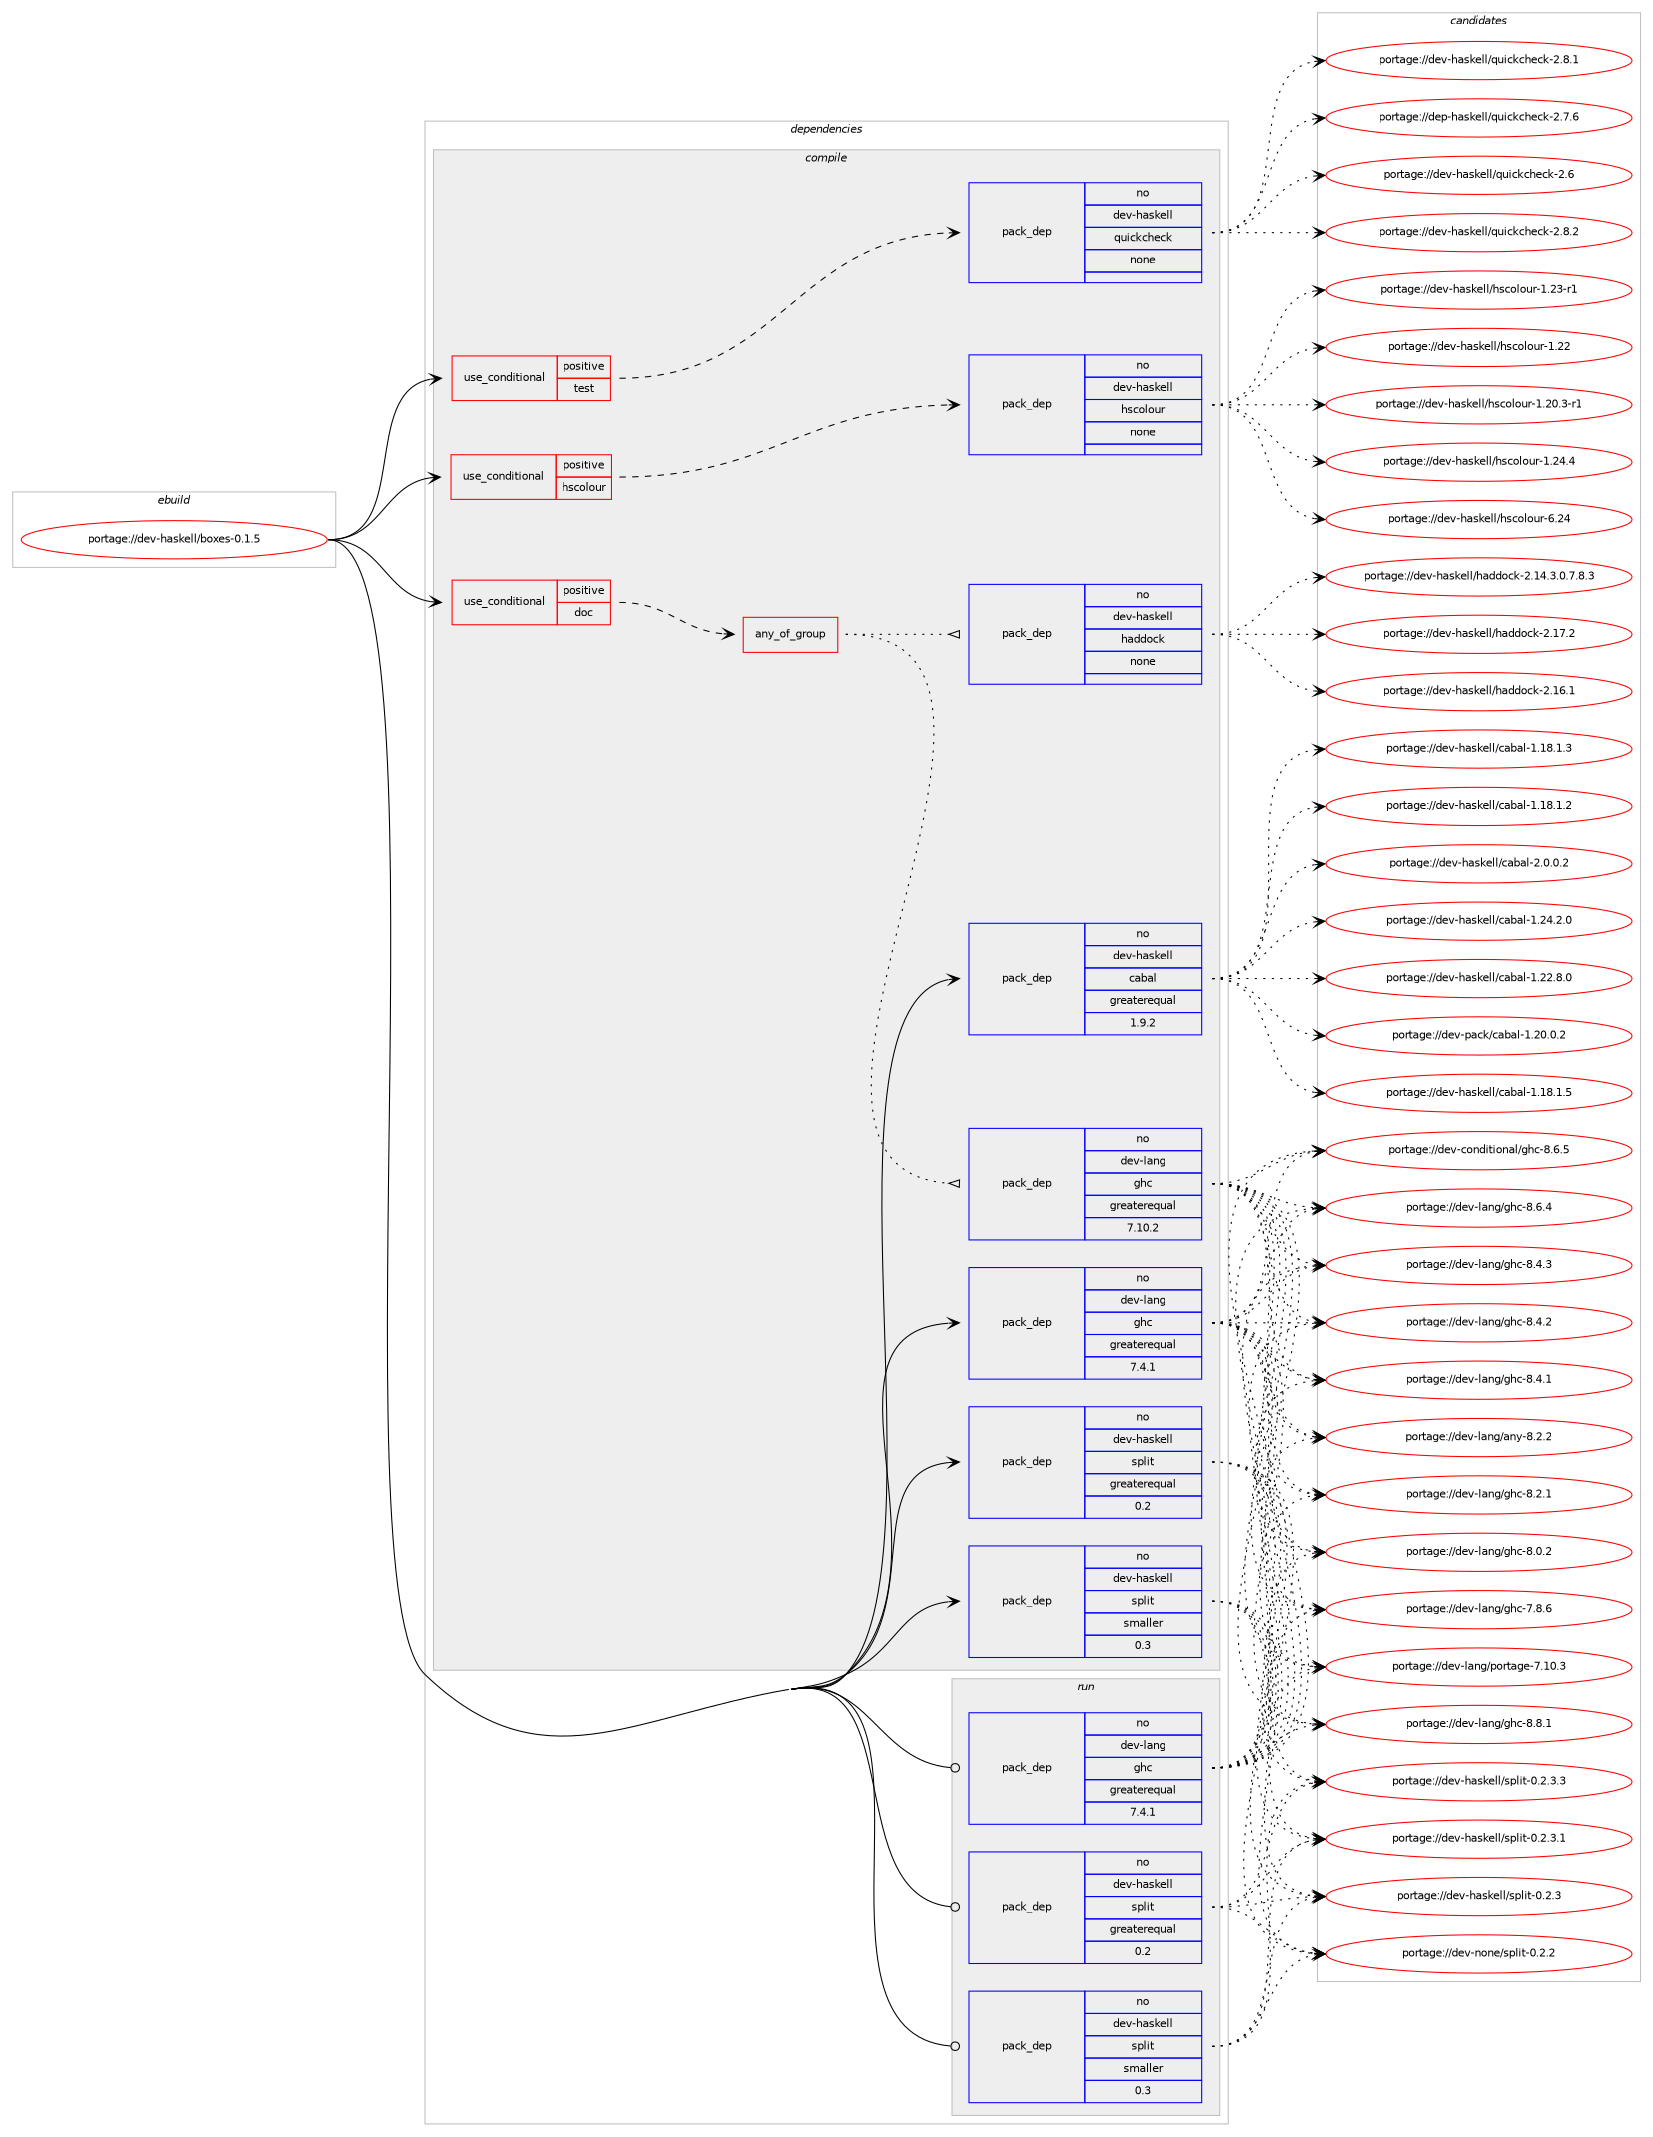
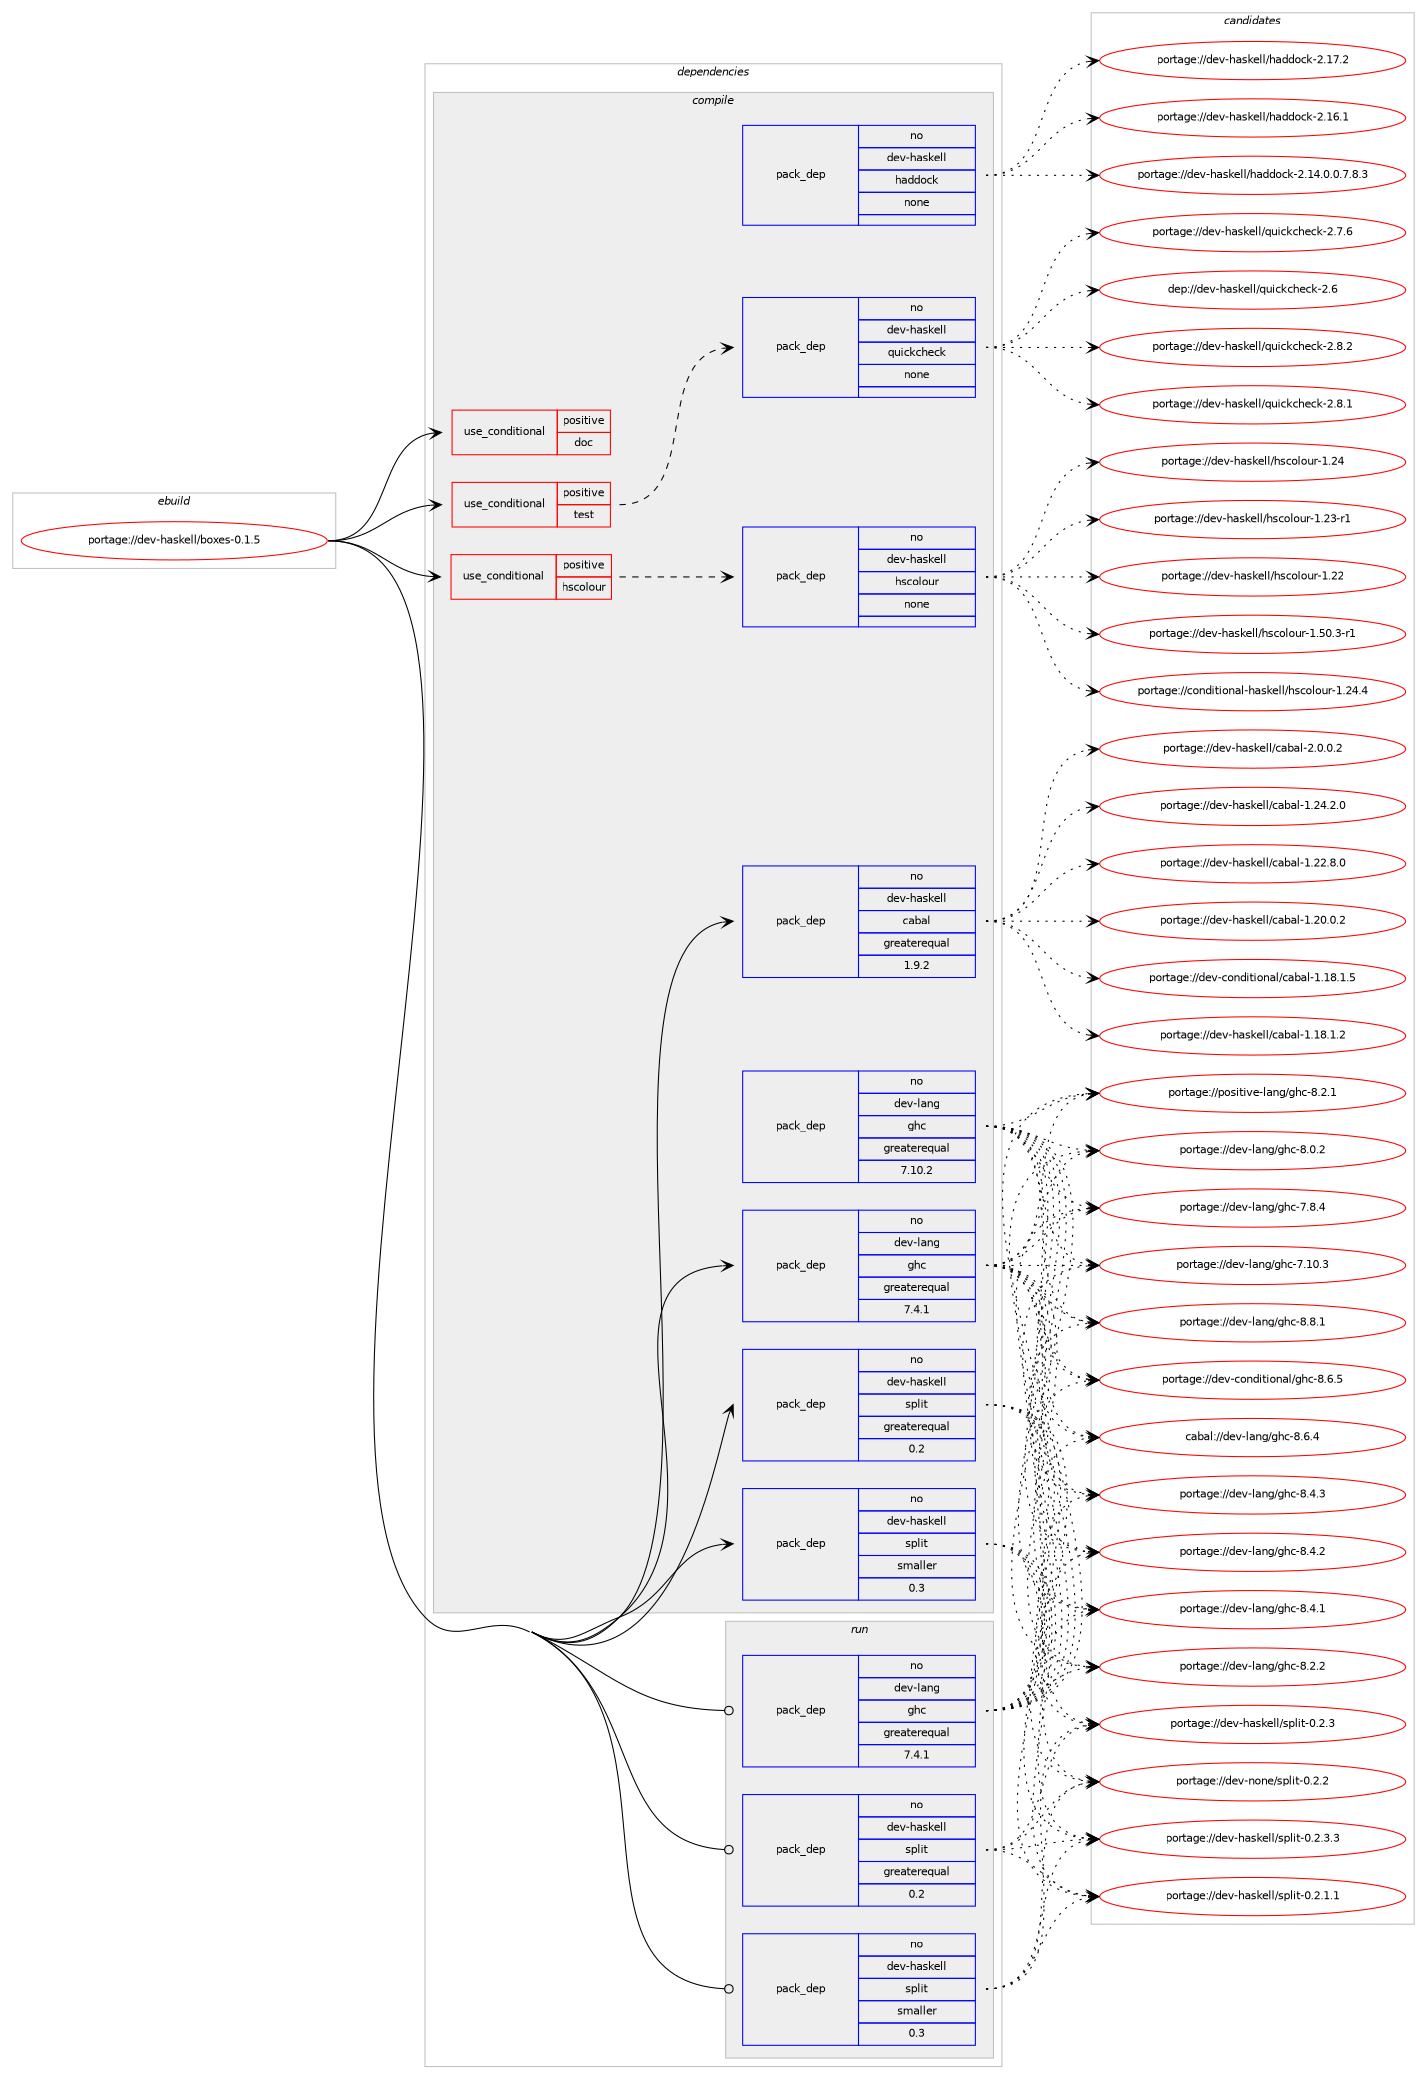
node "portage://dep-haskell/quickcheck-2.7.6": label "portage://dep-haskell/quickcheck-2.7.6" -> "portage://dev-haskell/quickcheck-2.7.6"
node "portage://dev-haskell/quickcheck-2.6": label "portage://dev-haskell/quickcheck-2.6" -> "dep://dev-haskell/quickcheck-2.6"
node "portage://dev-haskell/hscolour-1.20.3-r1": label "portage://dev-haskell/hscolour-1.20.3-r1" -> "portage://dev-haskell/hscolour-1.50.3-r1"
node "portage://dev-haskell/hscolour-1.24.4": label "portage://dev-haskell/hscolour-1.24.4" -> "portage://conditional-haskell/hscolour-1.24.4"
node "portage://dev-haskell/hscolour-6.24": label "portage://dev-haskell/hscolour-6.24" -> "portage://dev-haskell/hscolour-1.24"
node "portage://dev-haskell/haddock-2.14.3.0.7.8.3": label "portage://dev-haskell/haddock-2.14.3.0.7.8.3" -> "portage://dev-haskell/haddock-2.14.0.0.7.8.3"
node "any_of_group": removed
node "portage://dev-haskell/cabal-1.18.1.3": removed
node "portage://dev-pack/cabal-1.20.0.2": label "portage://dev-pack/cabal-1.20.0.2" -> "portage://dev-haskell/cabal-1.20.0.2"
node "portage://dev-haskell/cabal-1.18.1.5": label "portage://dev-haskell/cabal-1.18.1.5" -> "portage://dev-conditional/cabal-1.18.1.5"
node "portage://dev-lang/ghc-8.6.4": label "portage://dev-lang/ghc-8.6.4" -> "cabal://dev-lang/ghc-8.6.4"
node "portage://dev-lang/any-8.2.2": label "portage://dev-lang/any-8.2.2" -> "portage://dev-lang/ghc-8.2.2"
node "portage://dev-lang/ghc-8.2.1": label "portage://dev-lang/ghc-8.2.1" -> "portage://positive-lang/ghc-8.2.1"
node "portage://dev-lang/ghc-7.8.6": label "portage://dev-lang/ghc-7.8.6" -> "portage://dev-lang/ghc-7.8.4"
node "portage://dev-lang/portage-7.10.3": label "portage://dev-lang/portage-7.10.3" -> "portage://dev-lang/ghc-7.10.3"
node "portage://dev-haskell/split-0.2.3.1": label "portage://dev-haskell/split-0.2.3.1" -> "portage://dev-haskell/split-0.2.1.1"
